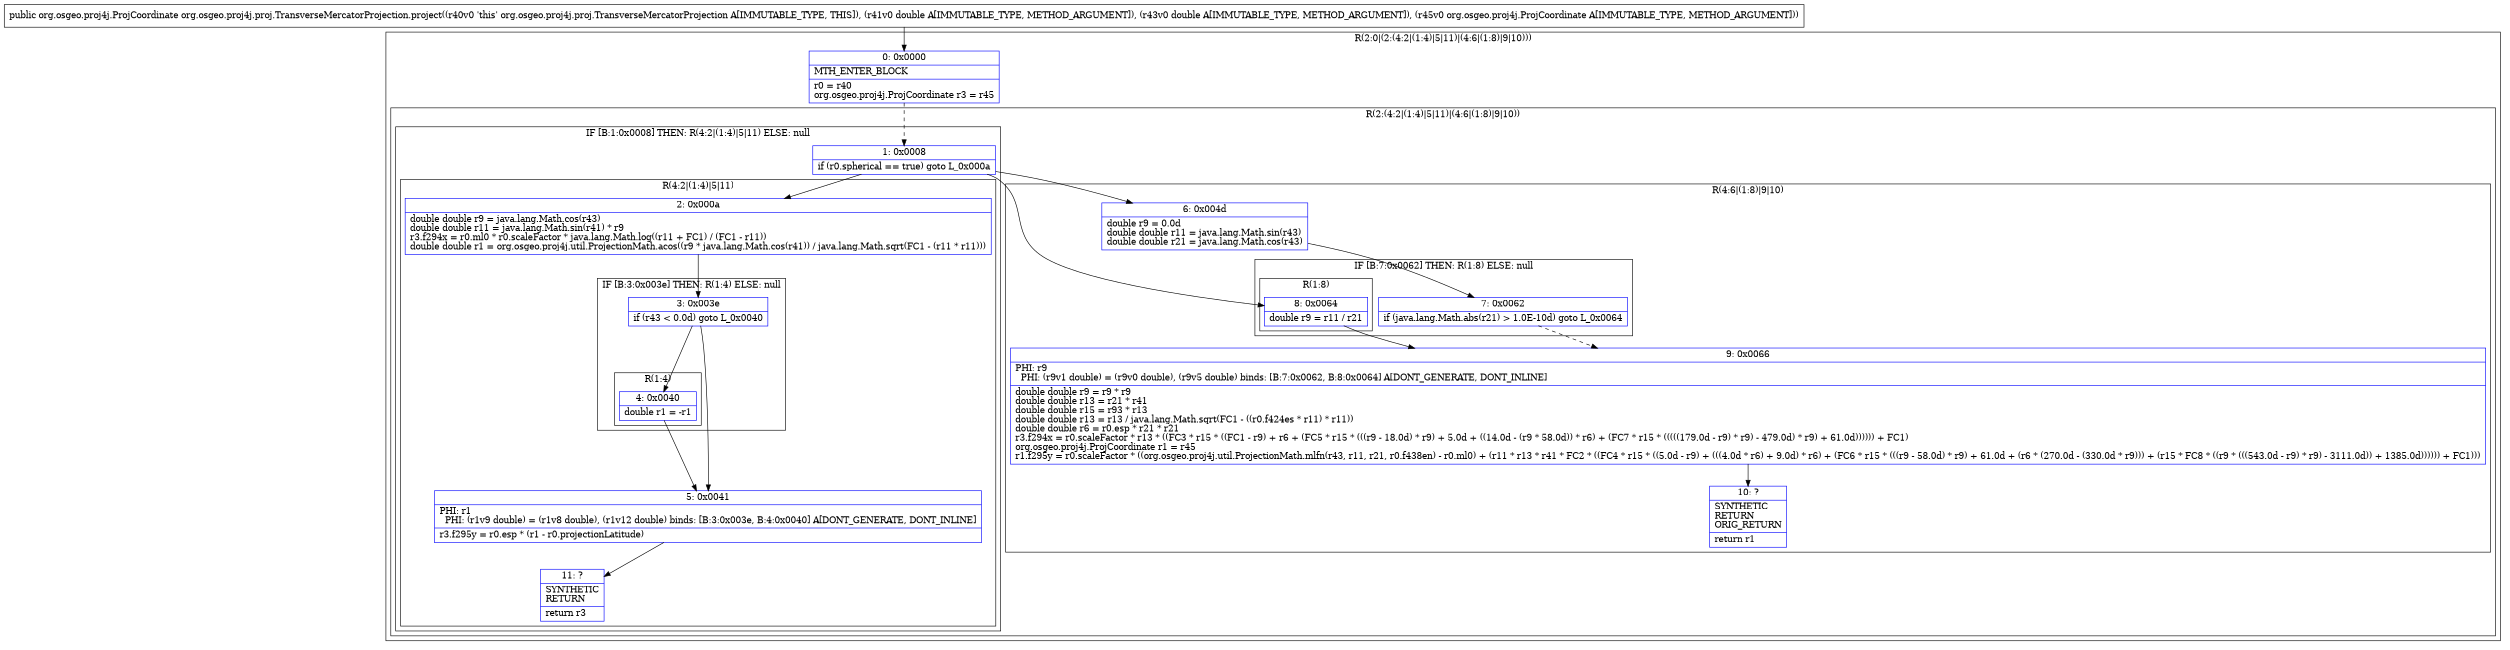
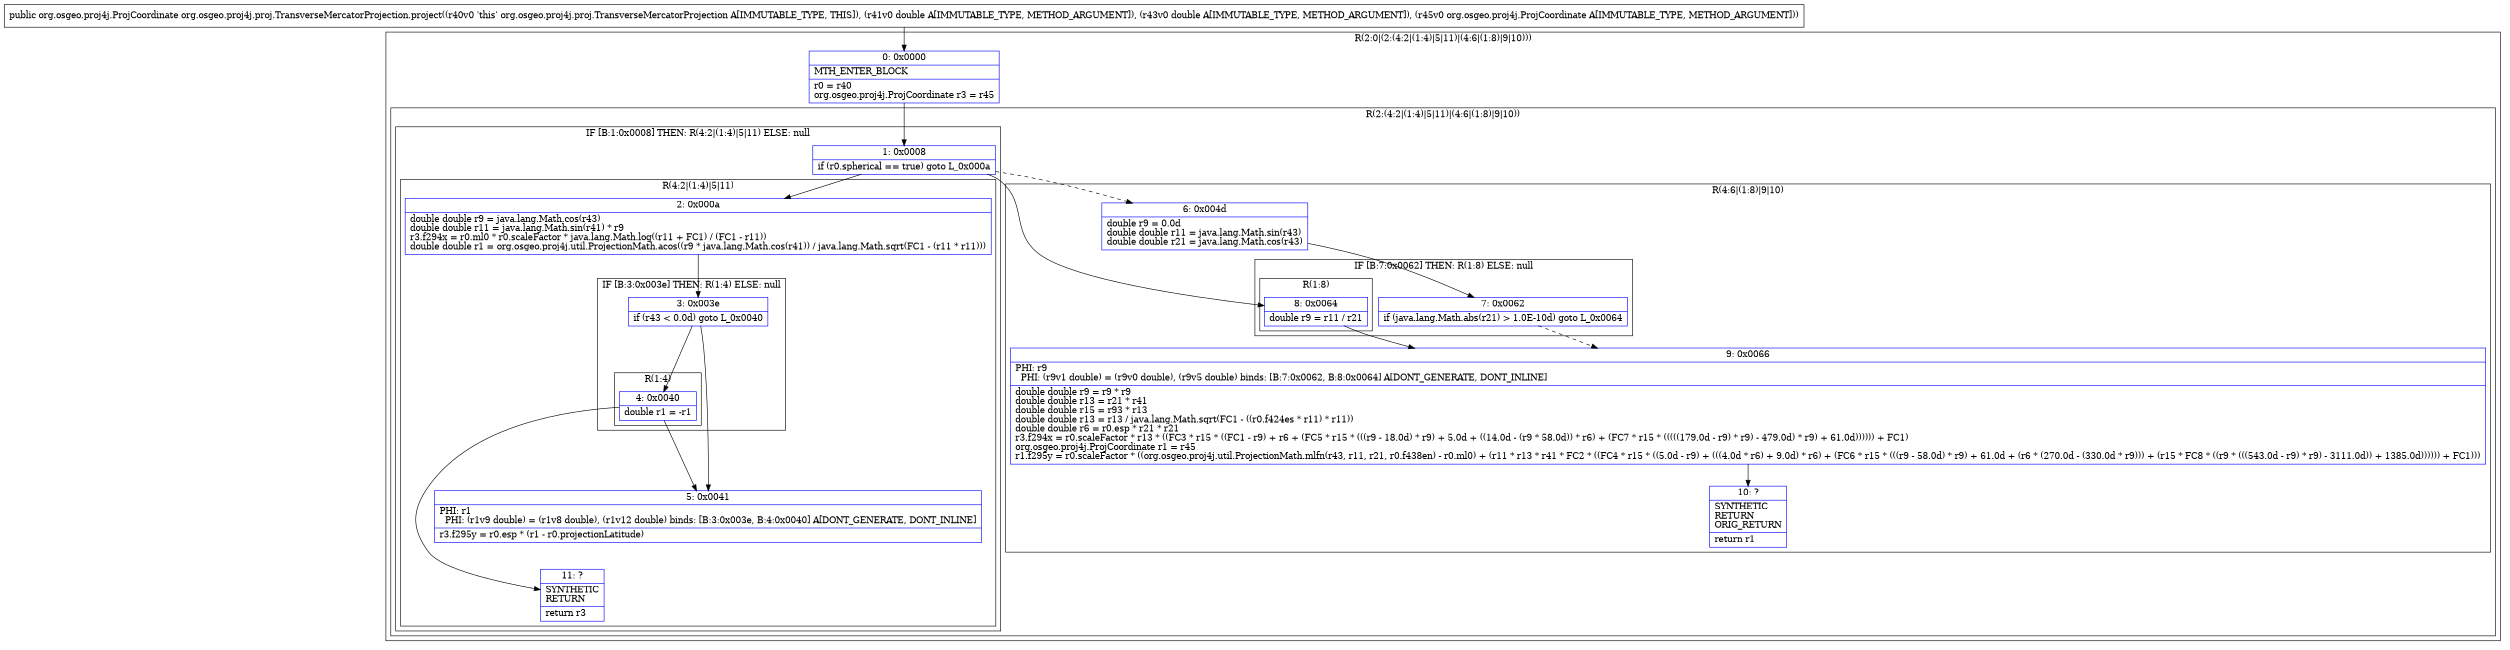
edge "0: 0x0000" -> "1: 0x0008": style dashed -> solid
edge "1: 0x0008" -> "6: 0x004d": style solid -> dashed
edge "5: 0x0041" -> "11: ?": now "4: 0x0040" -> "11: ?"
